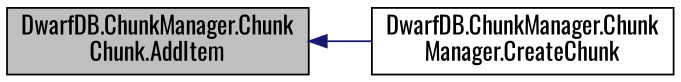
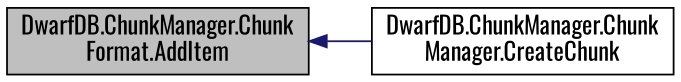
node "DwarfDB.ChunkManager.Chunk Chunk.AddItem": label "DwarfDB.ChunkManager.Chunk Chunk.AddItem" -> "DwarfDB.ChunkManager.Chunk Format.AddItem"
